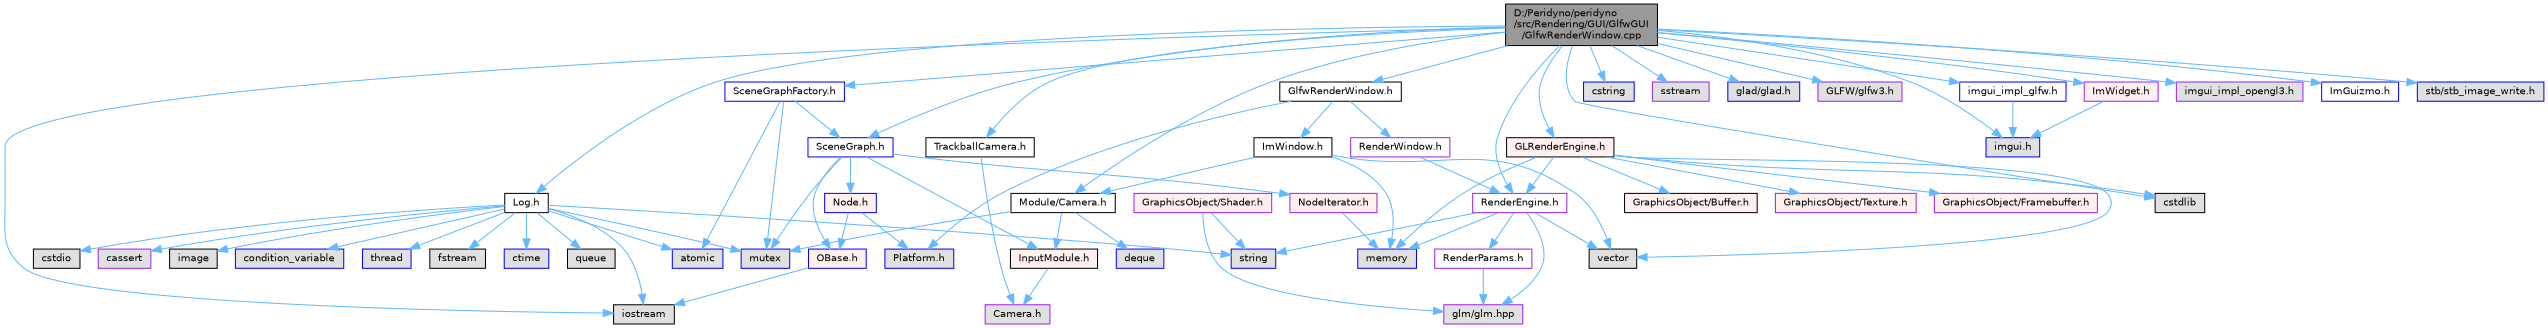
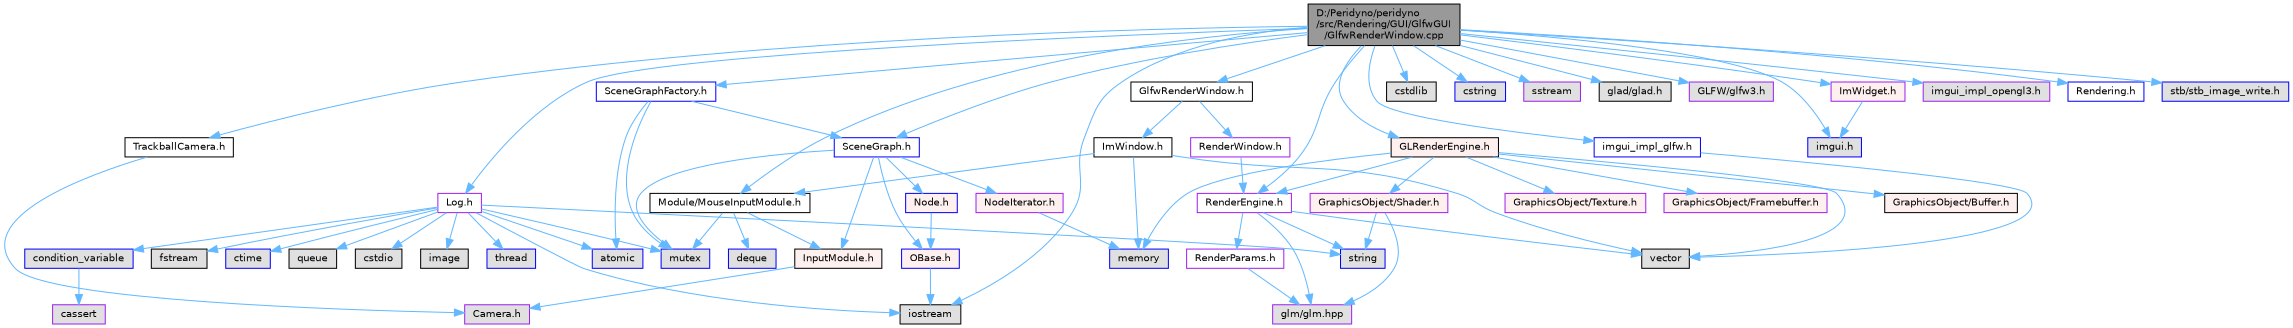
node "glad/glad.h": color blue -> black
node "ImGuizmo.h": label "ImGuizmo.h" -> "Rendering.h"
edge "imgui_impl_glfw.h" -> "imgui.h": now "imgui_impl_glfw.h" -> "vector"
edge "GLRenderEngine.h" -> "cstdlib": now "GLRenderEngine.h" -> "GraphicsObject/Shader.h"
node "Log.h": color black -> purple
node "Module/Camera.h": label "Module/Camera.h" -> "Module/MouseInputModule.h"
edge "Log.h" -> "cassert": now "condition_variable" -> "cassert"
edge "RenderEngine.h" -> "memory": removed
node "Platform.h": removed
